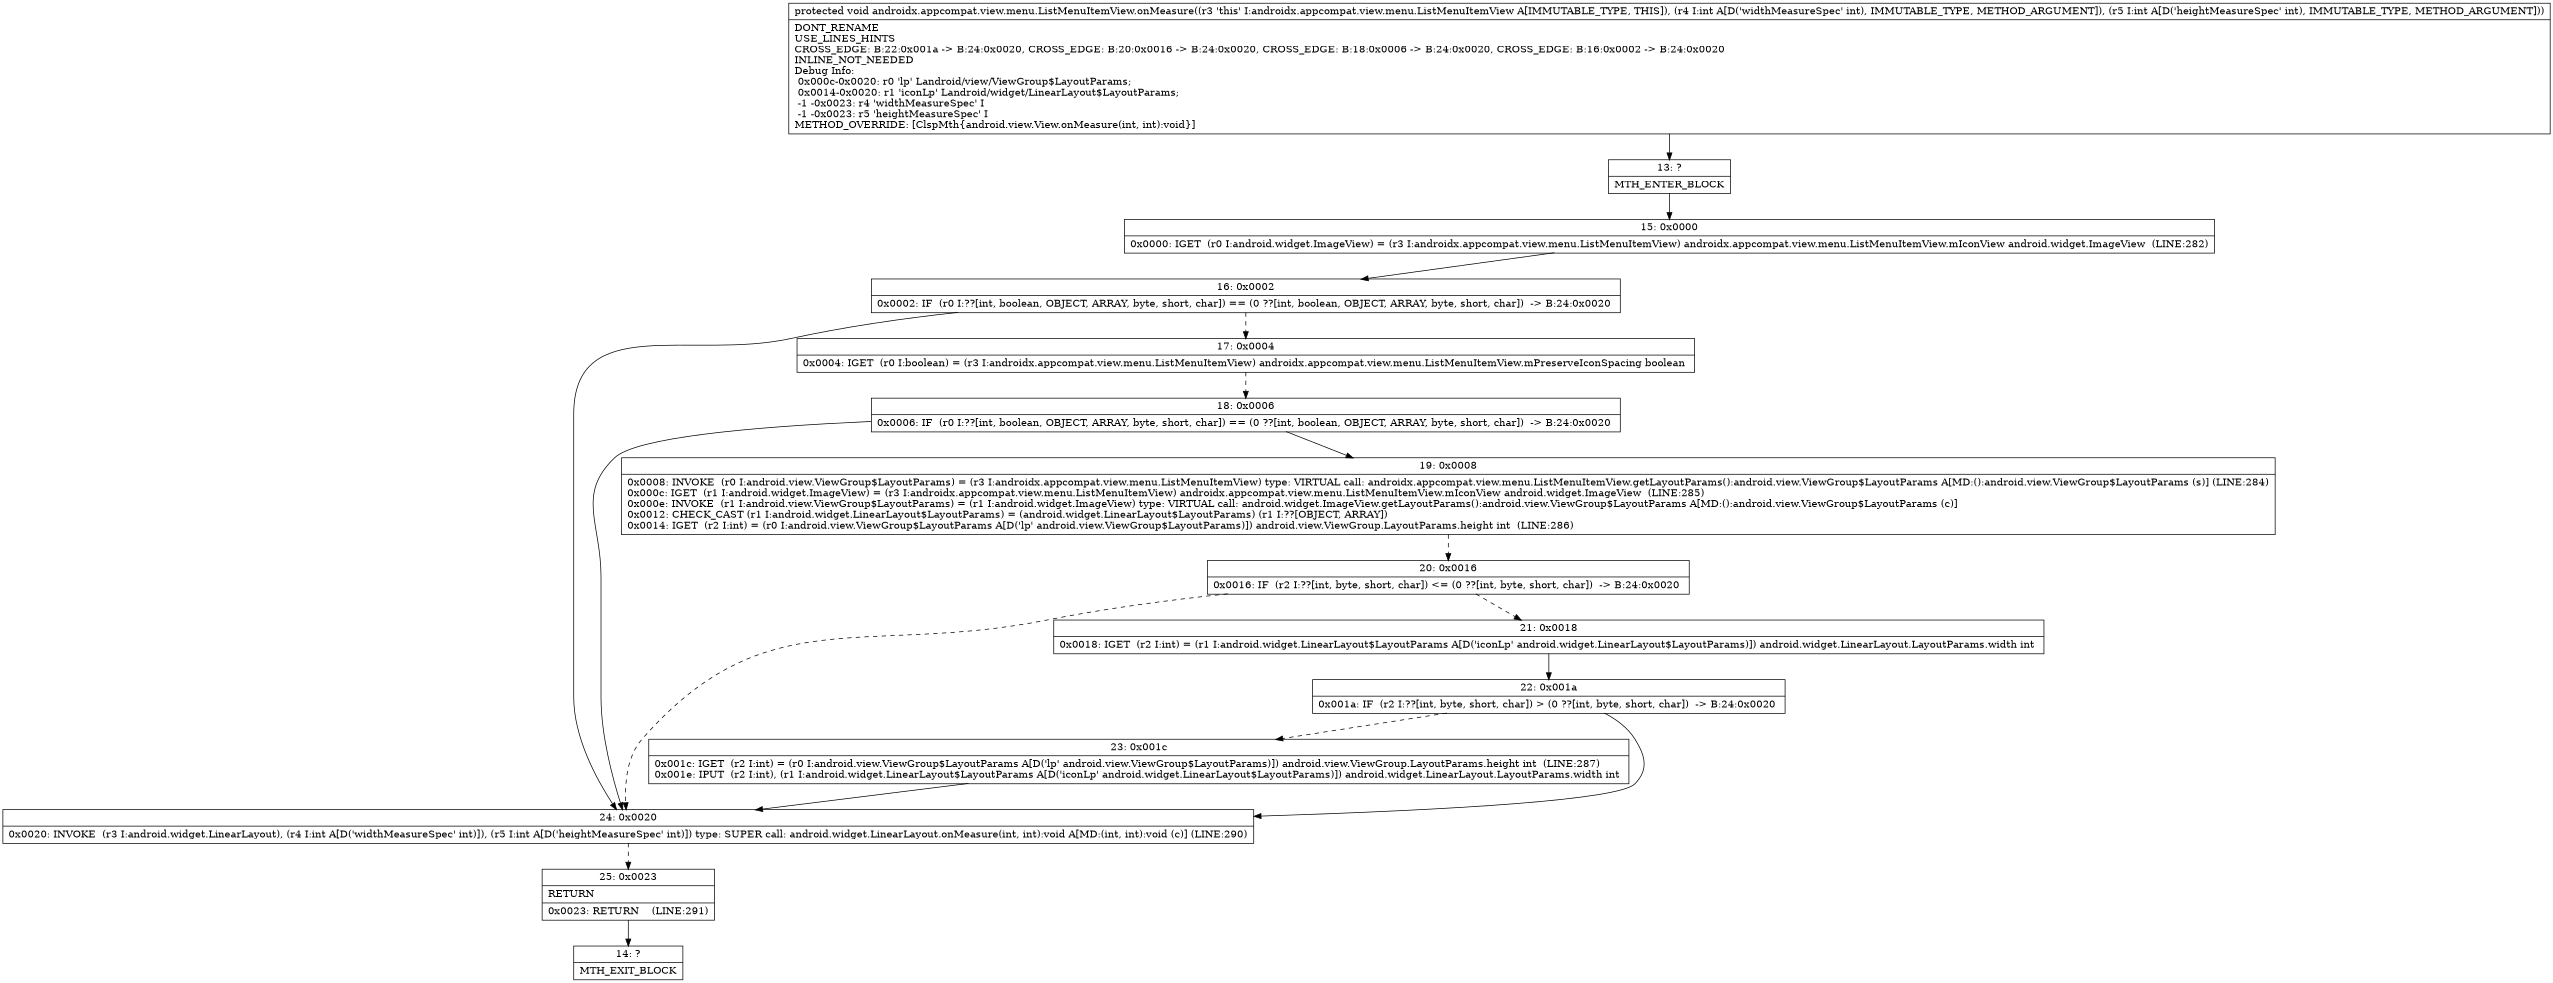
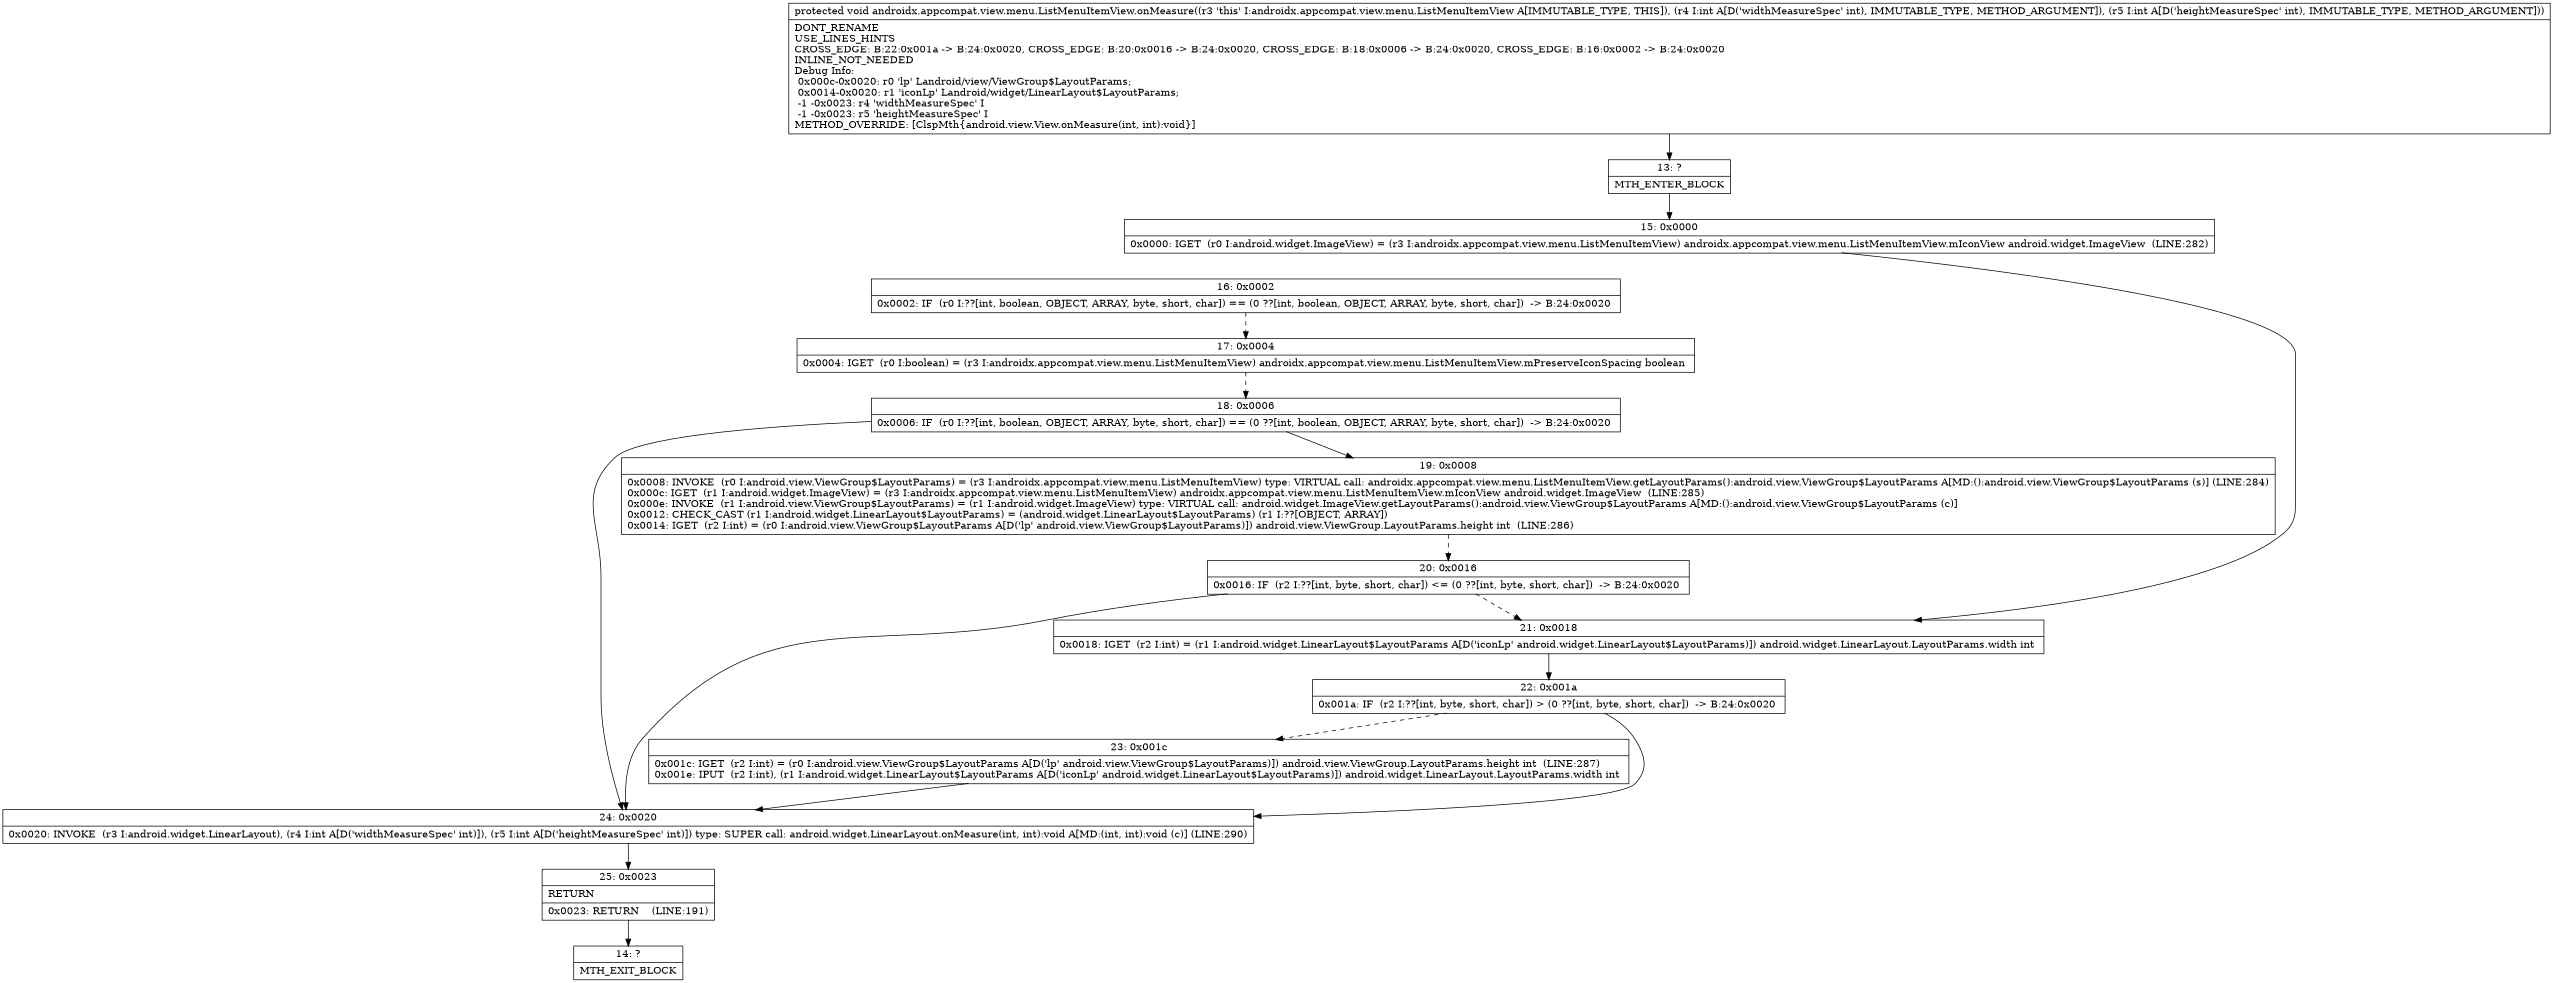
edge "15: 0x0000" -> "16: 0x0002": now "15: 0x0000" -> "21: 0x0018"
edge "16: 0x0002" -> "24: 0x0020": removed
edge "20: 0x0016" -> "24: 0x0020": style dashed -> solid
edge "24: 0x0020" -> "25: 0x0023": style dashed -> solid
node "25: 0x0023": text "0x0023: RETURN    (LINE:291)" -> "0x0023: RETURN    (LINE:191)"
